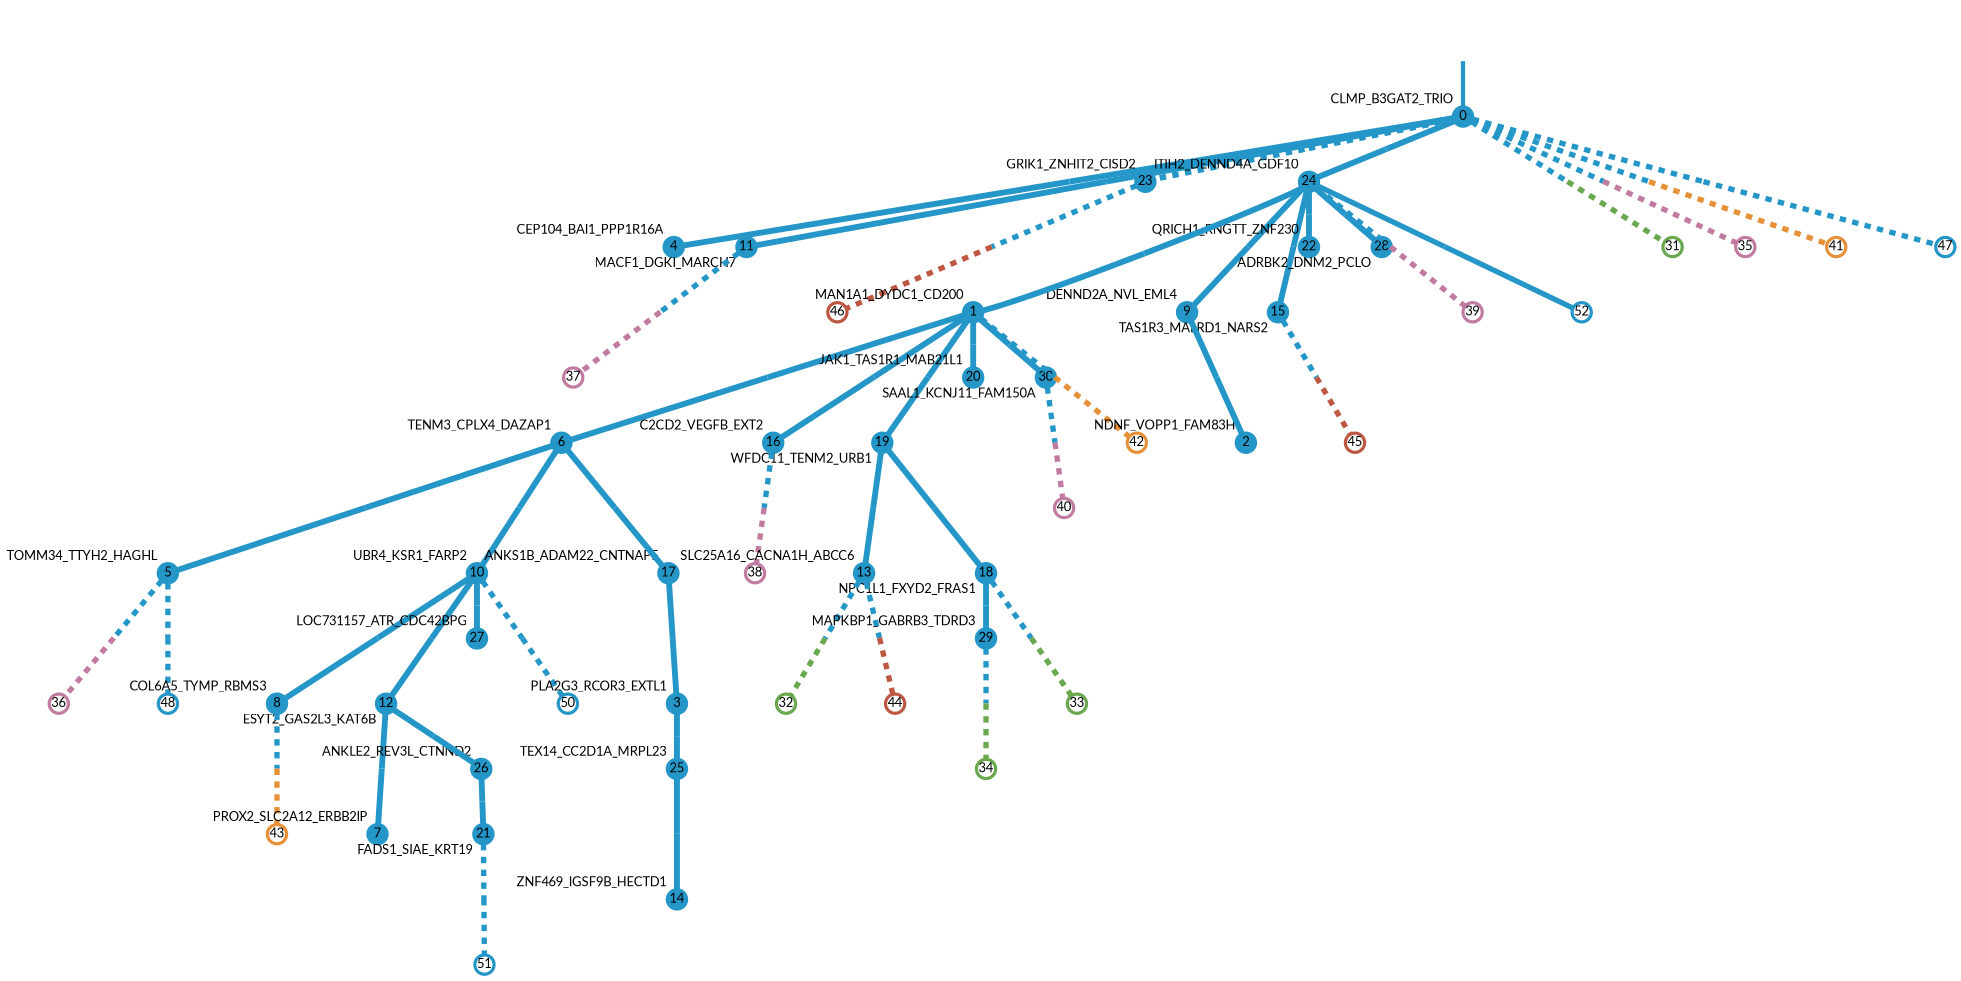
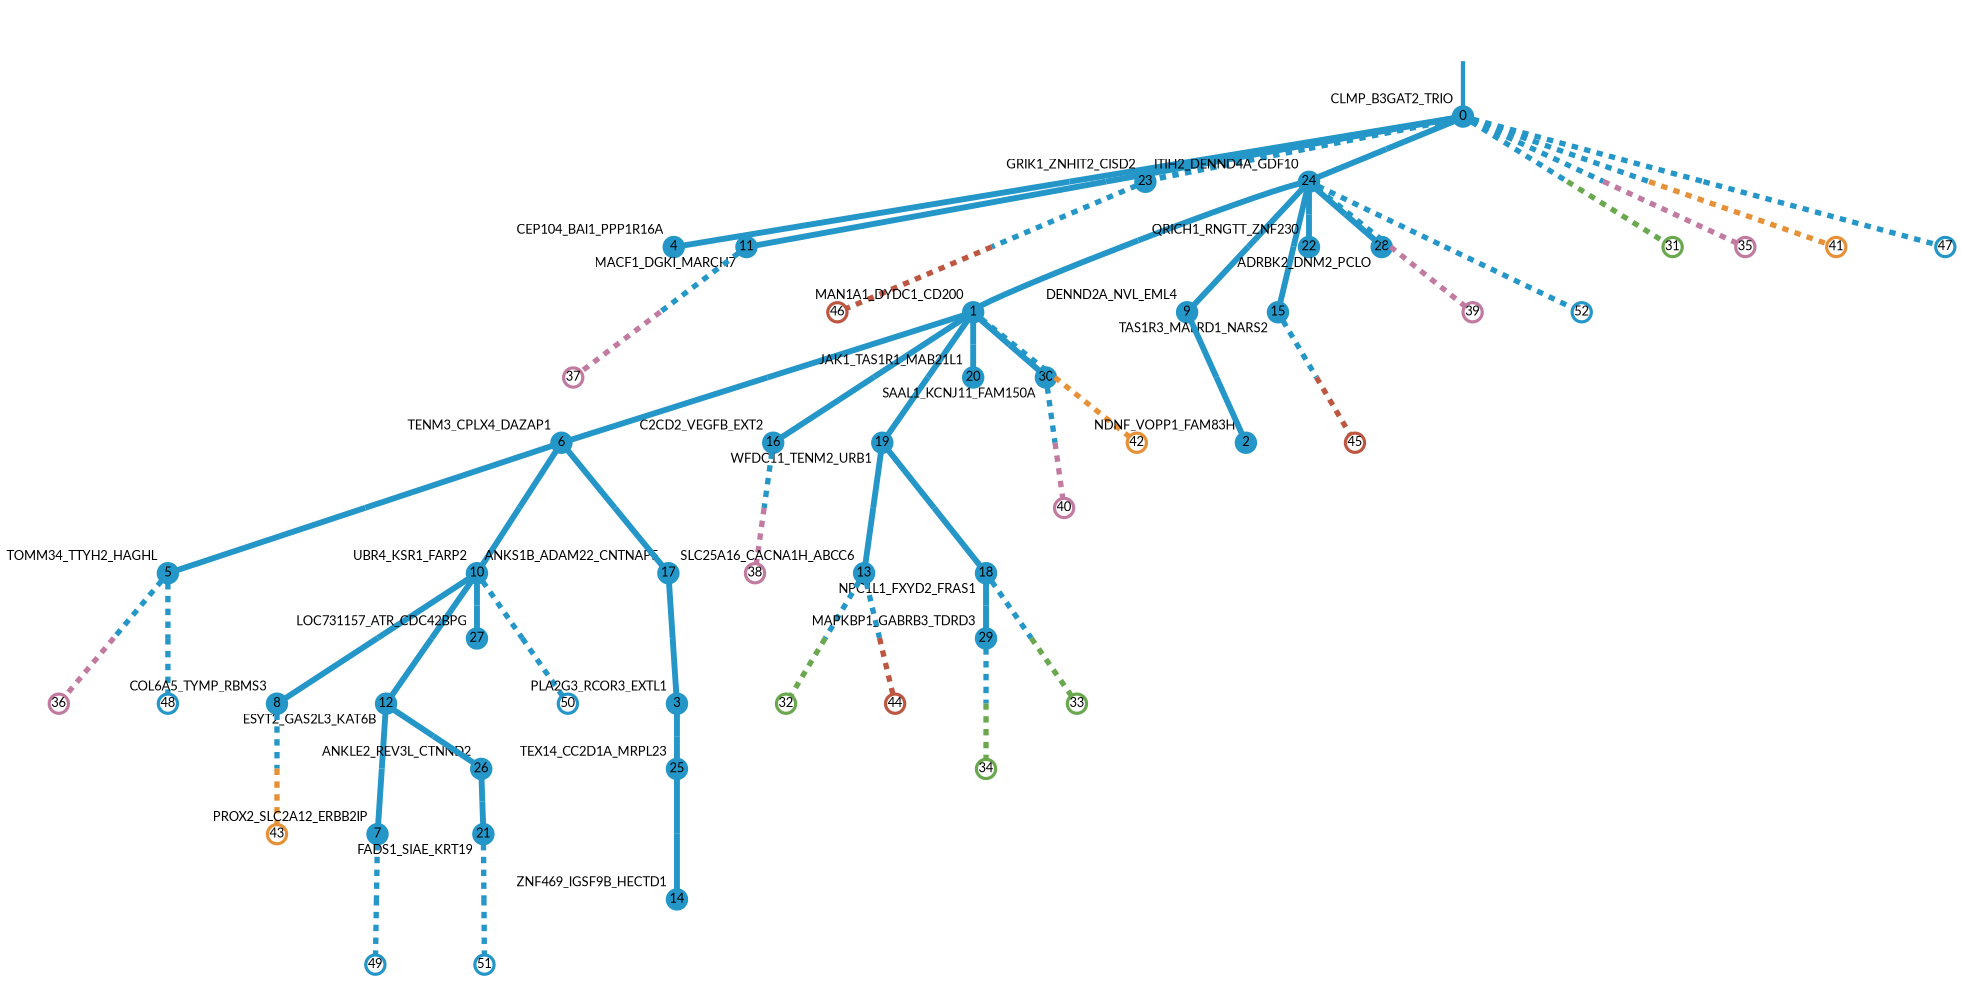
edge "24 ITIH2_DENND4A_GDF10" -> "52": style solid -> dashed
edge "1 MAN1A1_DYDC1_CD200" -> "24 ITIH2_DENND4A_GDF10": reversed
node "49": added
